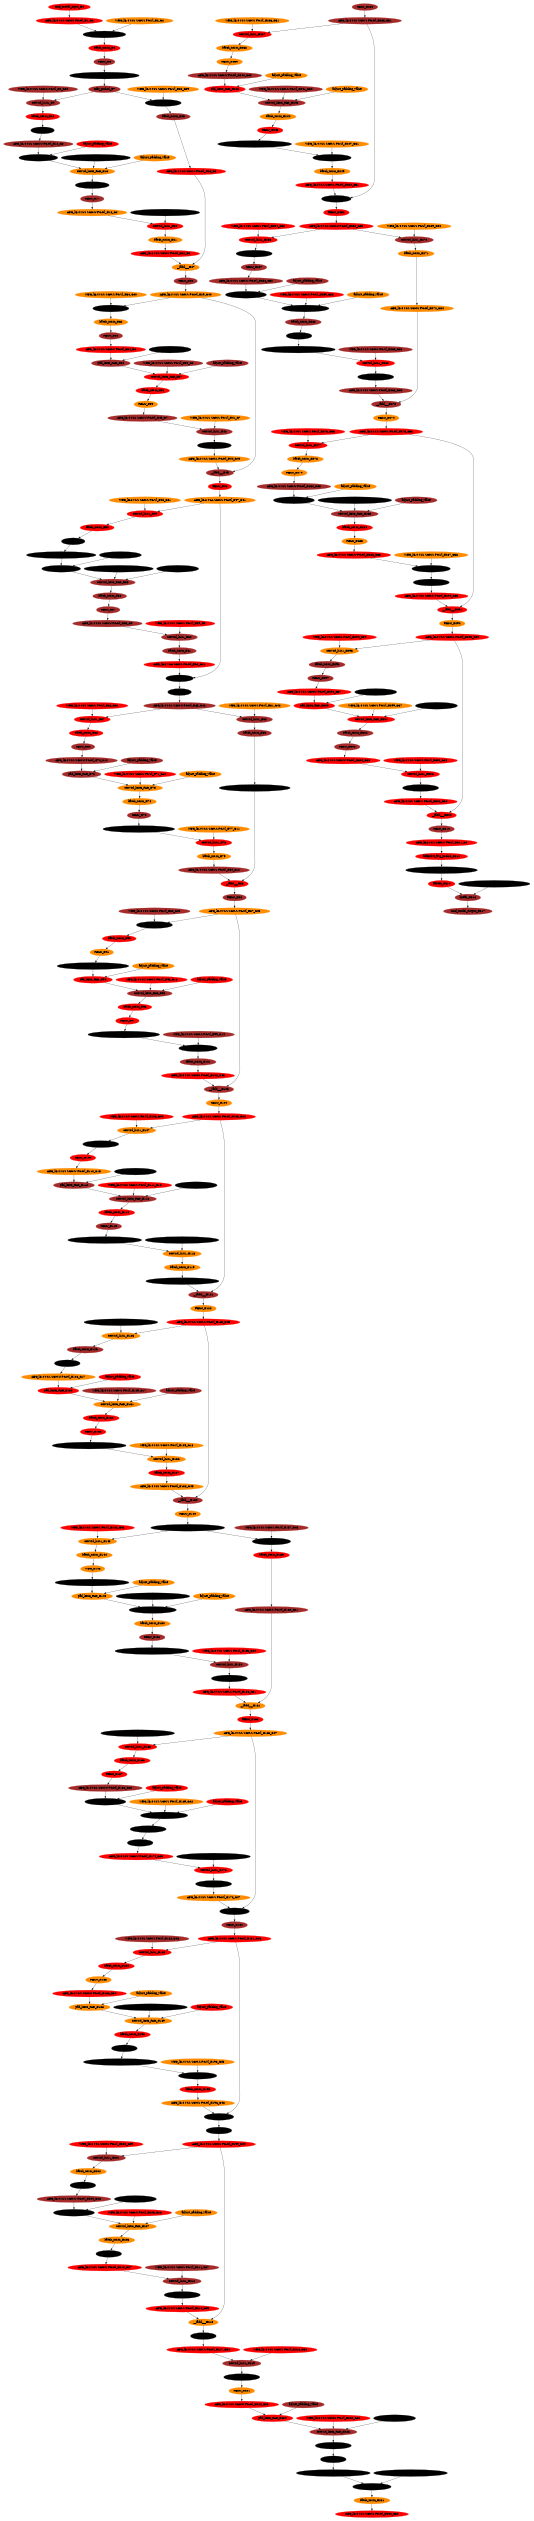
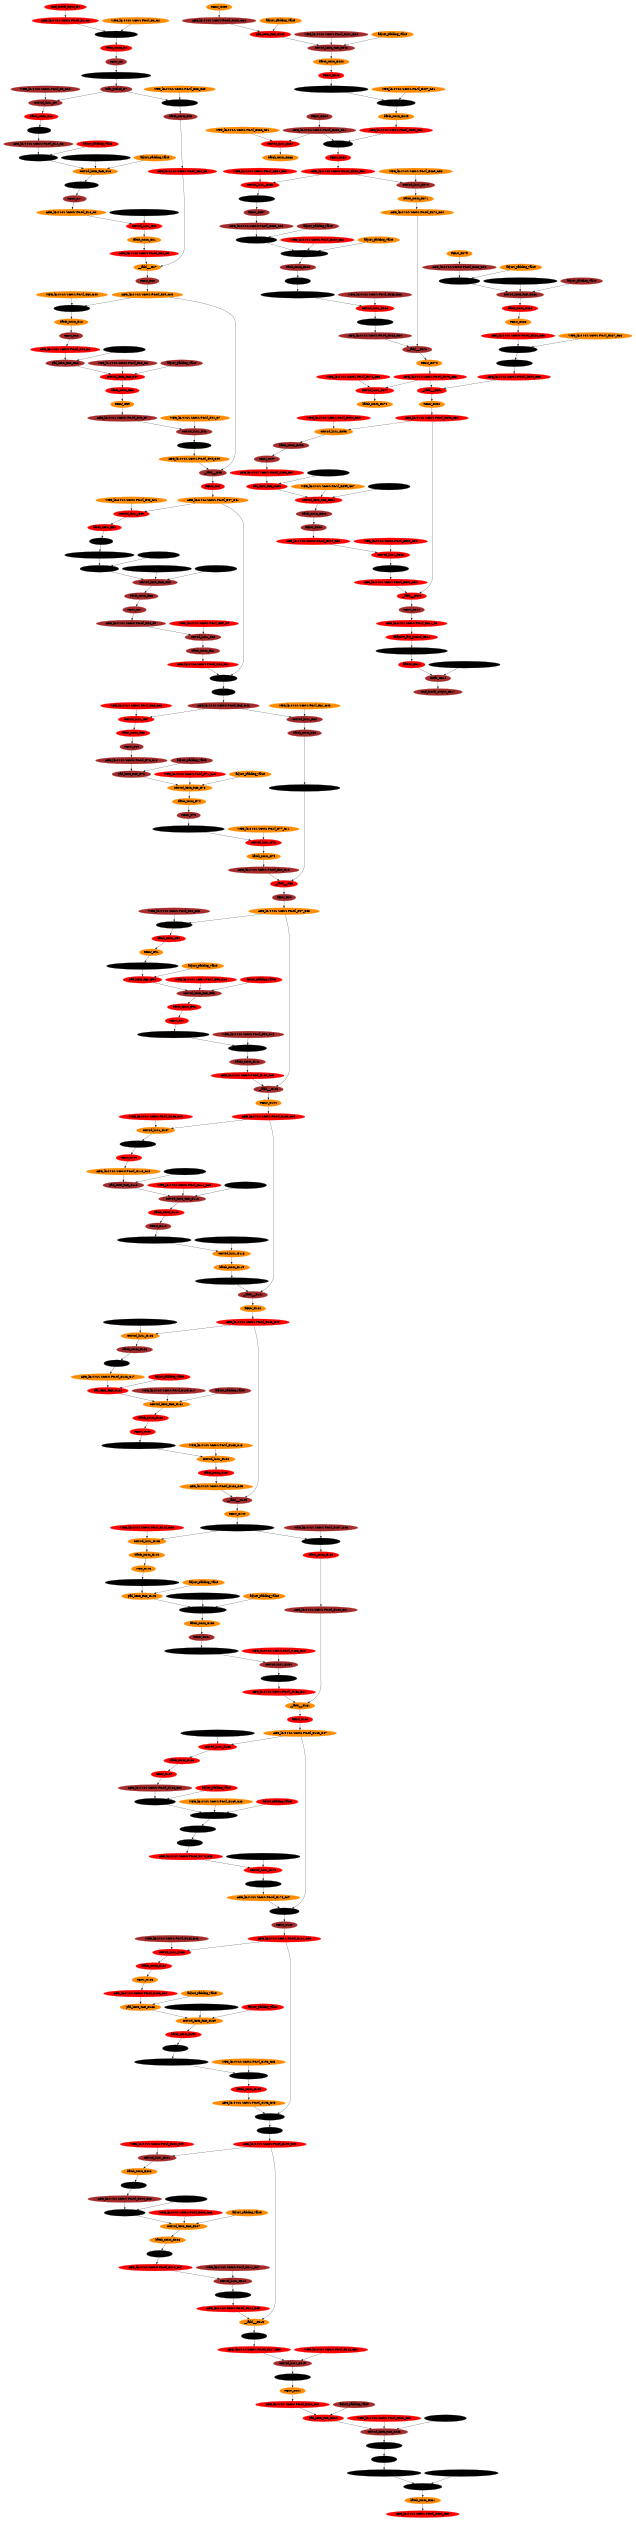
edge "batch_norm_#238" -> "RELU_#239": removed
node "batch_norm_#32": label "batch_norm_#32" -> "batch_norm_#12"
edge "batch_norm_#278" -> "RELU_#279": removed
